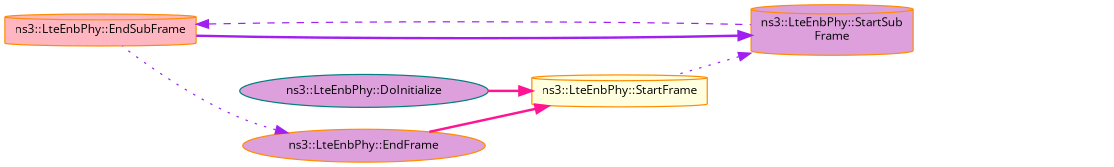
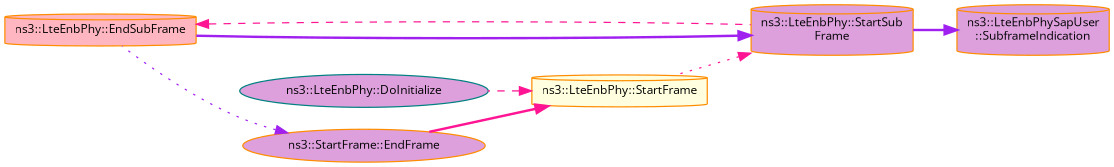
edge "ns3::LteEnbPhy::StartSub Frame" -> "ns3::LteEnbPhy::EndSubFrame": color purple -> deeppink
node "ns3::LteEnbPhySapUser ::SubframeIndication": added
edge "ns3::LteEnbPhy::StartFrame" -> "ns3::LteEnbPhy::StartSub Frame": color purple -> deeppink
edge "ns3::LteEnbPhy::DoInitialize" -> "ns3::LteEnbPhy::StartFrame": style bold -> dashed
node "ns3::LteEnbPhy::EndFrame": label "ns3::LteEnbPhy::EndFrame" -> "ns3::StartFrame::EndFrame"
